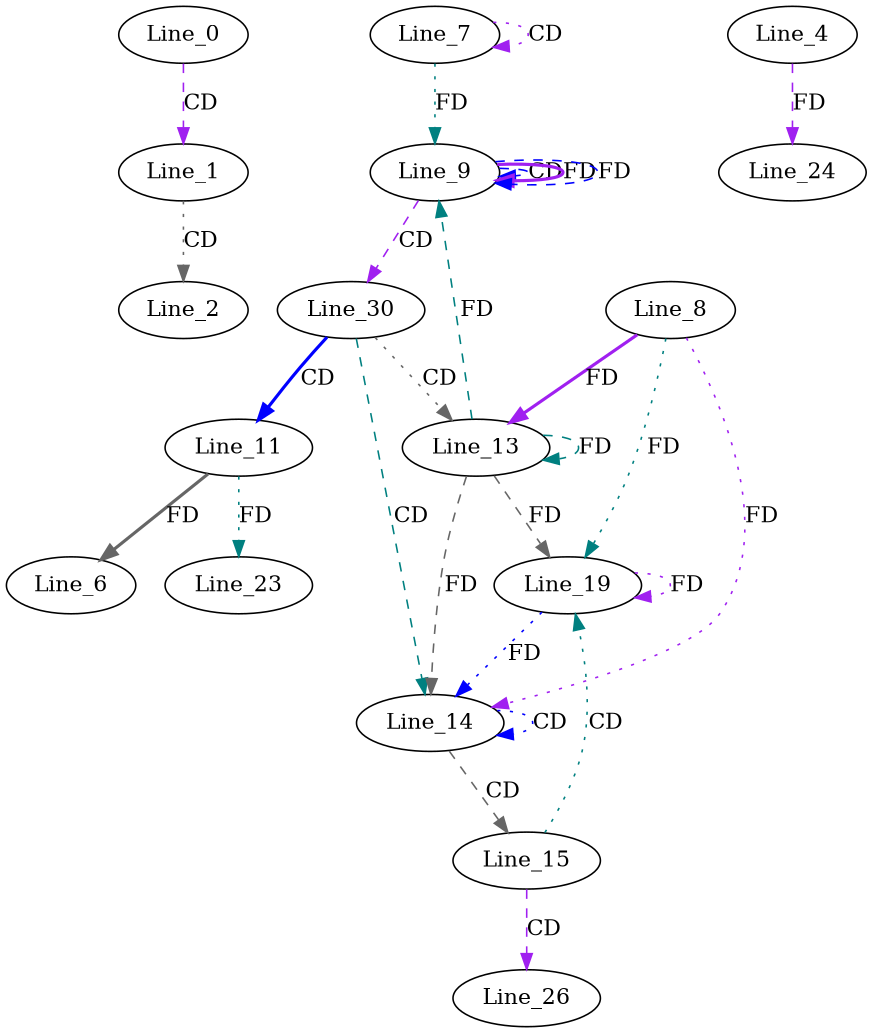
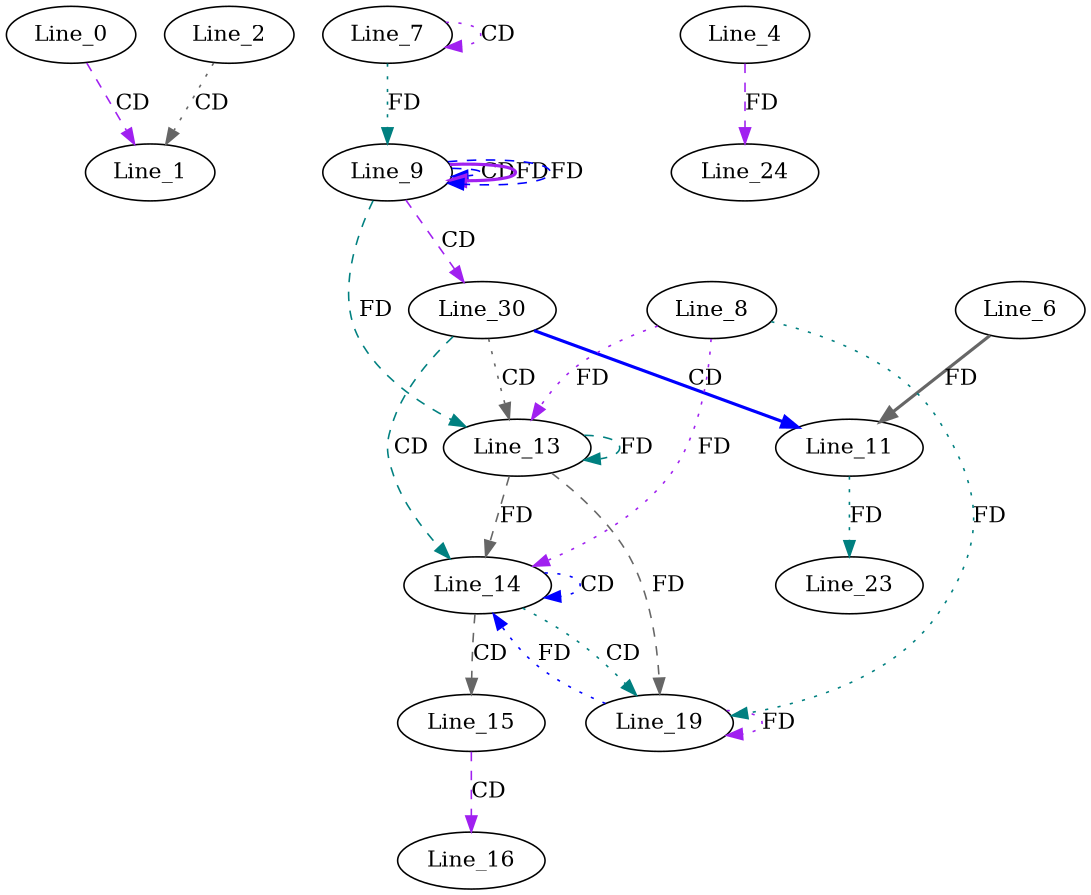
edge "Line_1" -> "Line_2": reversed
edge "Line_13" -> "Line_9": reversed
edge "Line_8" -> "Line_13": style bold -> dotted
edge "Line_11" -> "Line_6": reversed
edge "Line_15" -> "Line_19": now "Line_14" -> "Line_19"
node "Line_26": label "Line_26" -> "Line_16"
